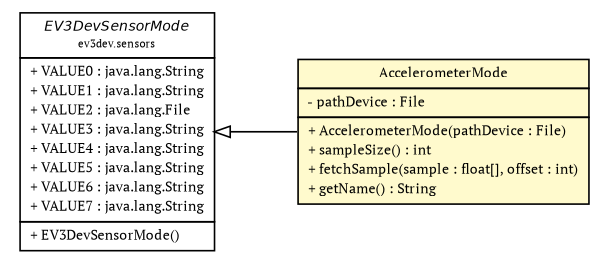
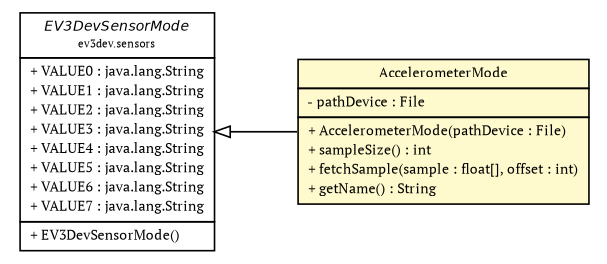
node "EV3DevSensorMode": text "+ VALUE2 : java.lang.File" -> "+ VALUE2 : java.lang.String"
